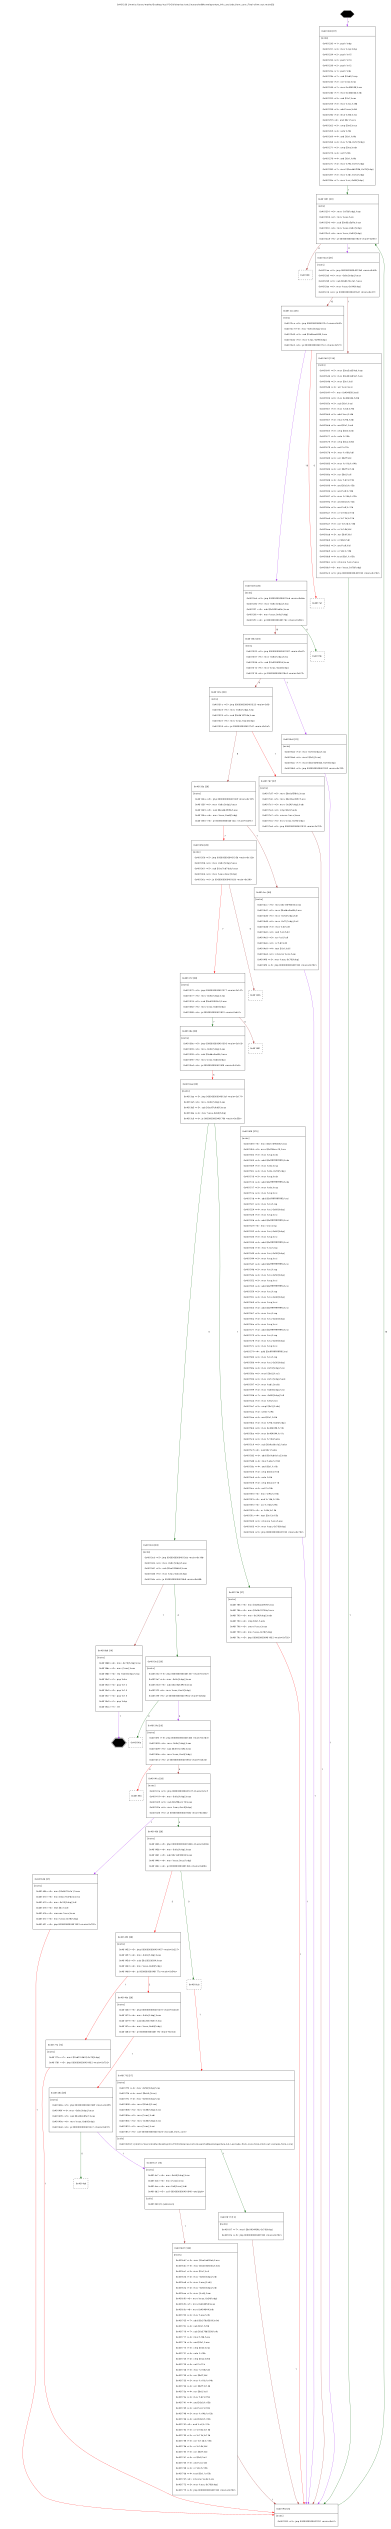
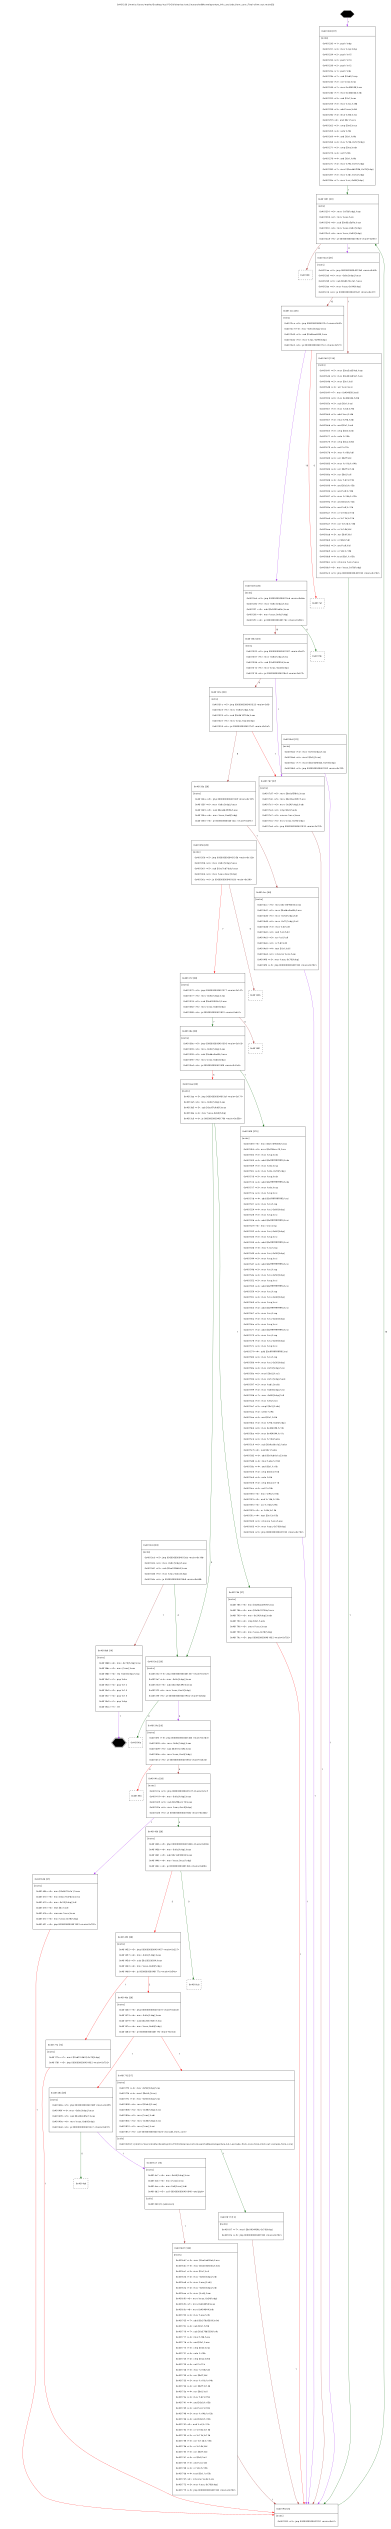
edge "0x401302 [28]" -> "0x4018a2 [22]": now "0x401302 [28]" -> "0x4017d7 [27]"
edge "0x40133a [28]" -> "0x401356 [28]": removed, label "7"
edge "0x40138e [28]" -> "0x4014f8 [275]": added, label "1"
edge "0x4013aa [28]" -> "0x4013c6 [28]": now "0x4013aa [28]" -> "0x4013e2 [28]"
edge "0x4018cb" -> "0x4017f2 [37]": now "0x40146e [28]" -> "0x4017f2 [37]"
